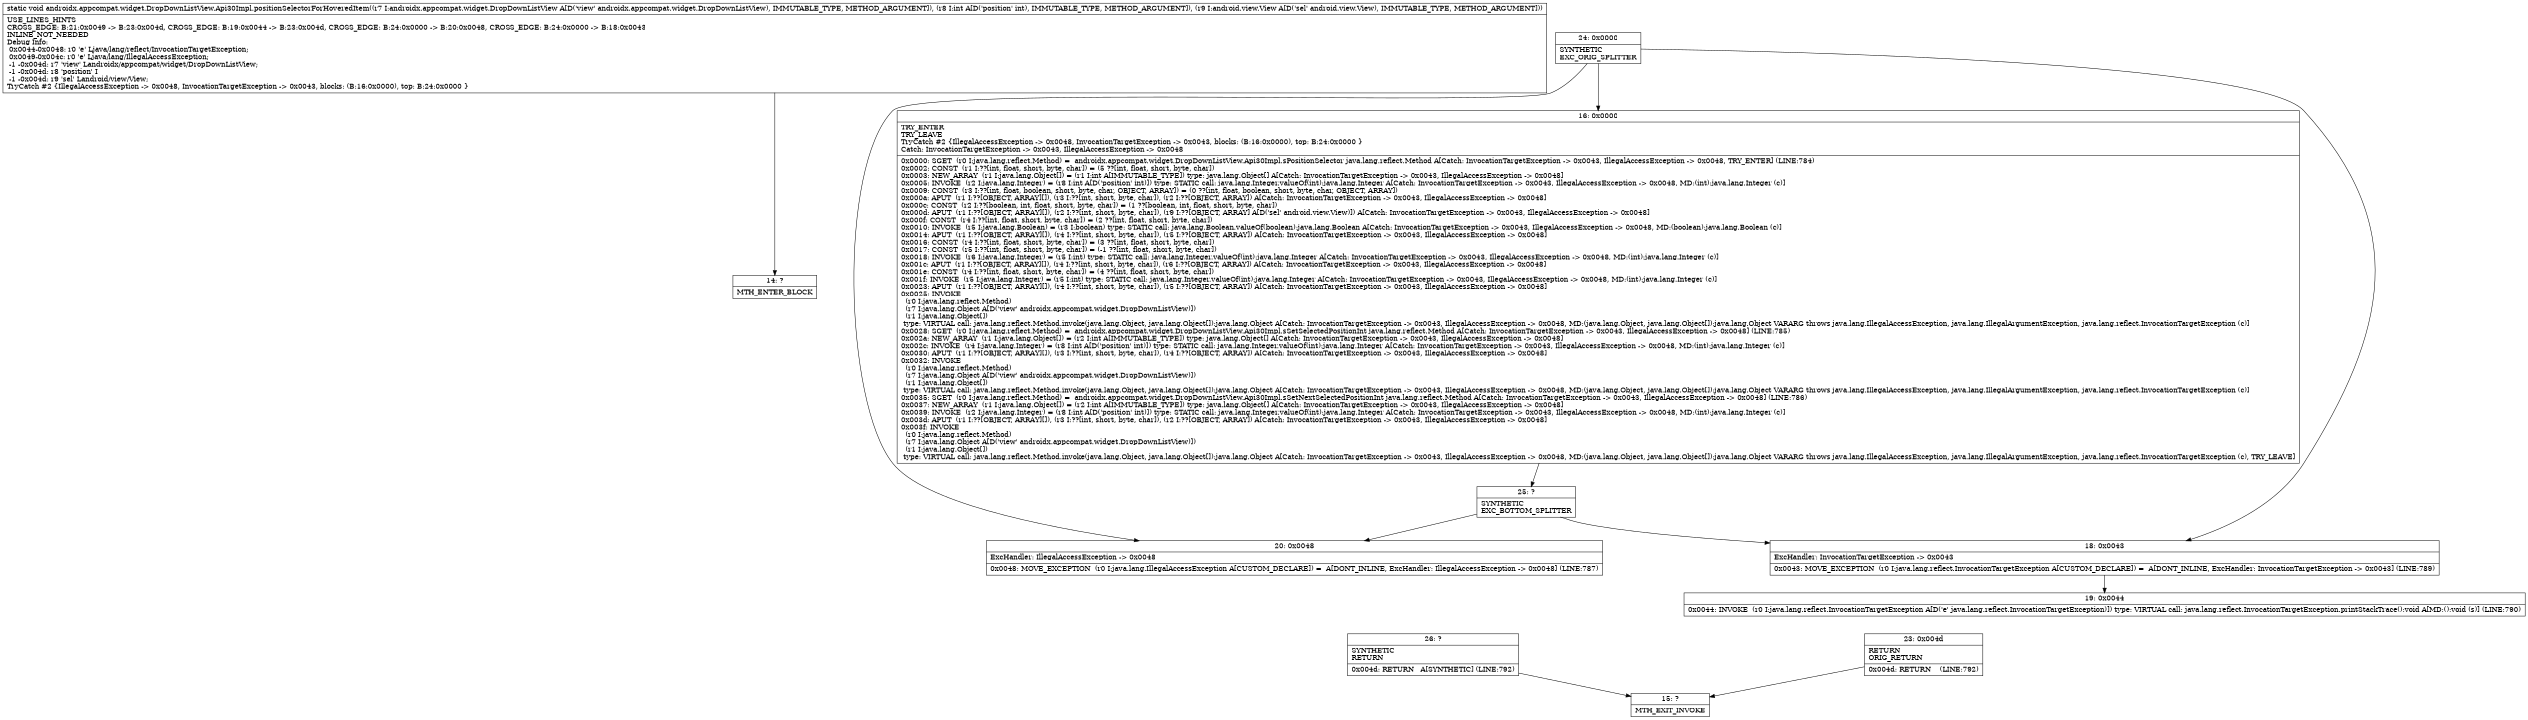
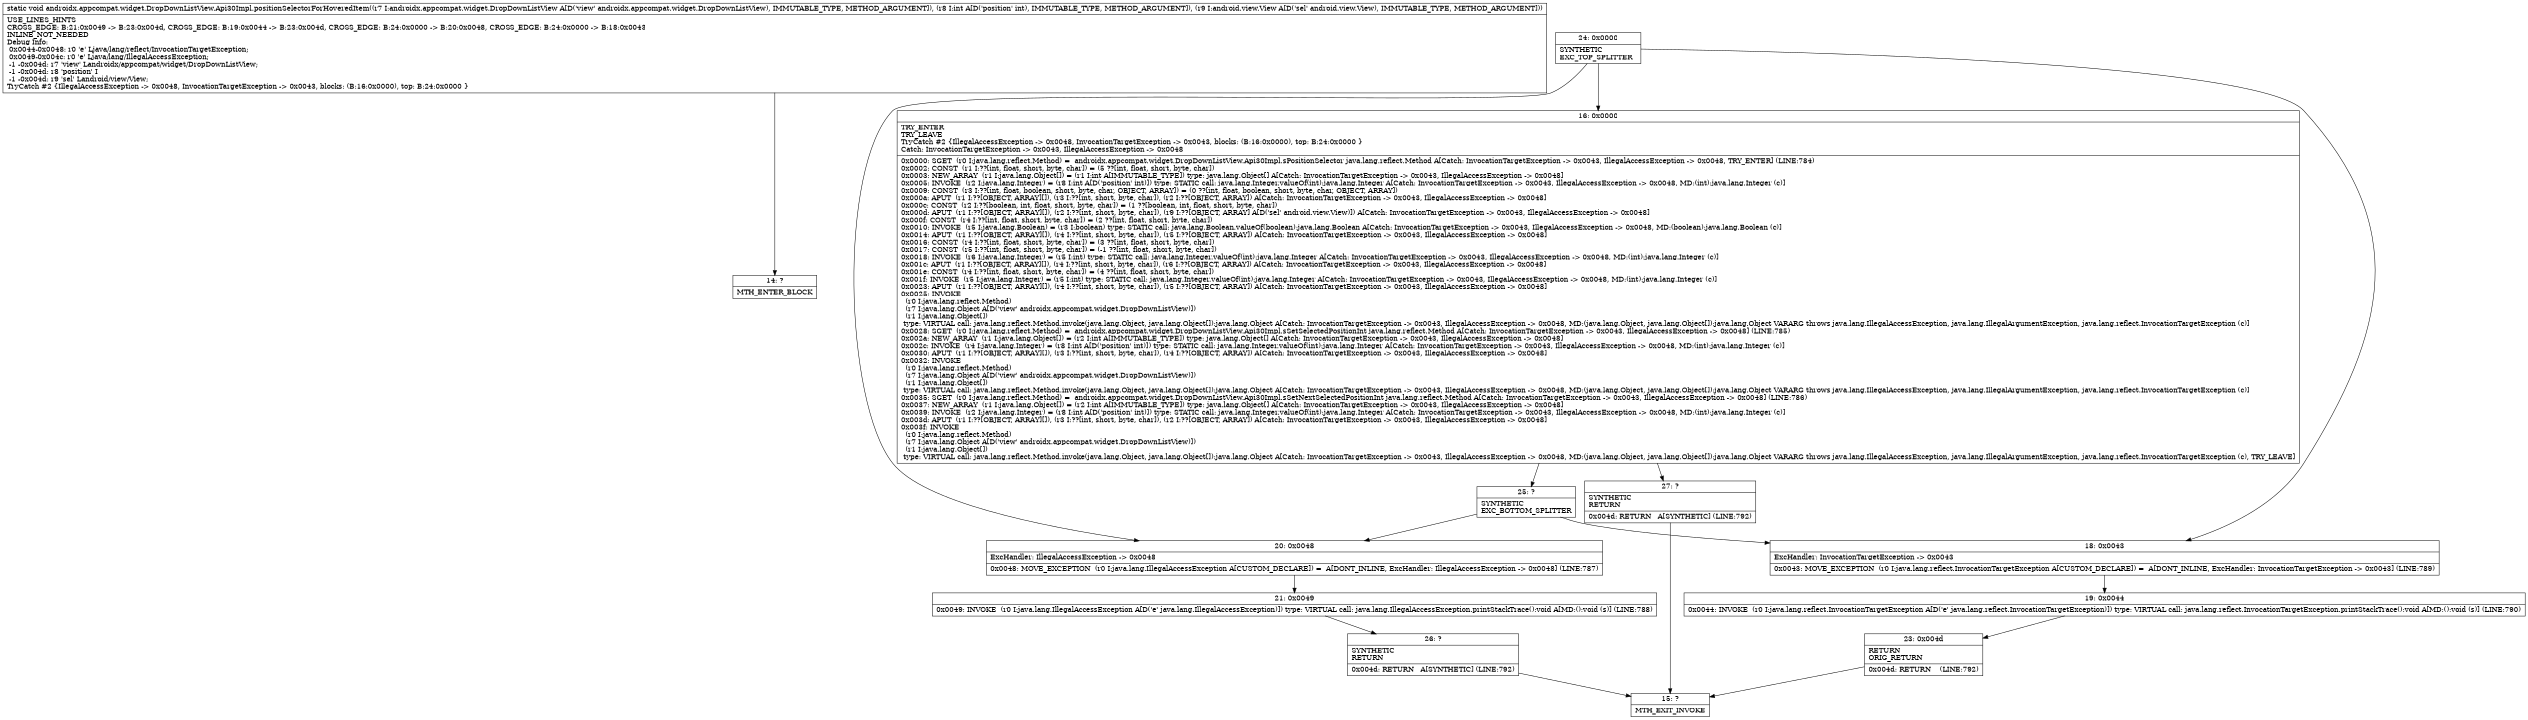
node "24: 0x0000": text "EXC_ORIG_SPLITTER" -> "EXC_TOP_SPLITTER"
node "27: ?": added
node "21: 0x0049": added
edge "19: 0x0044" -> "23: 0x004d": added
